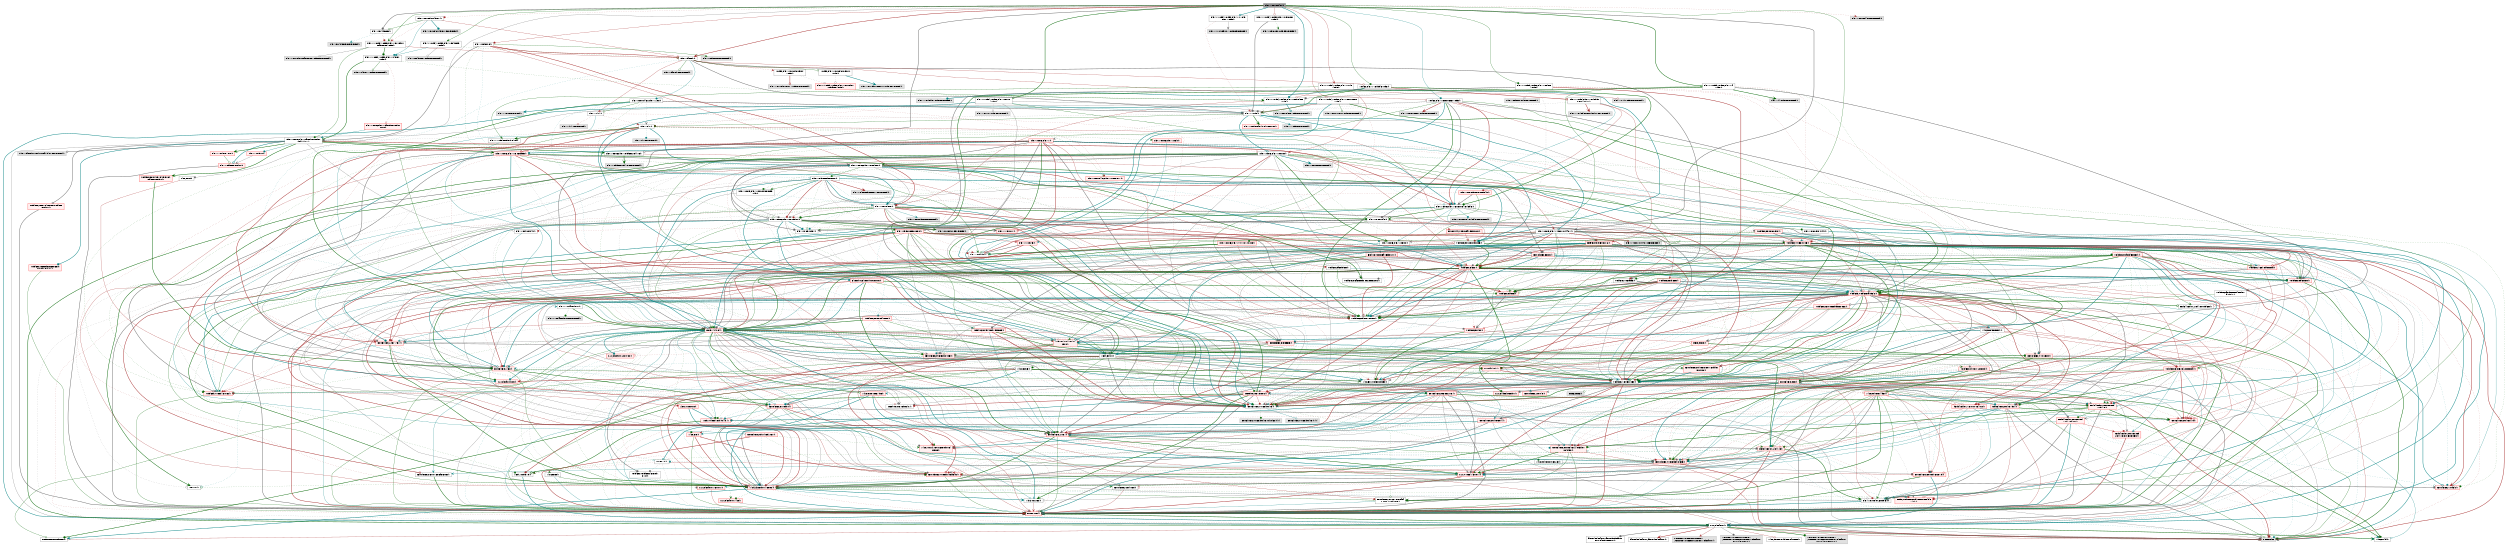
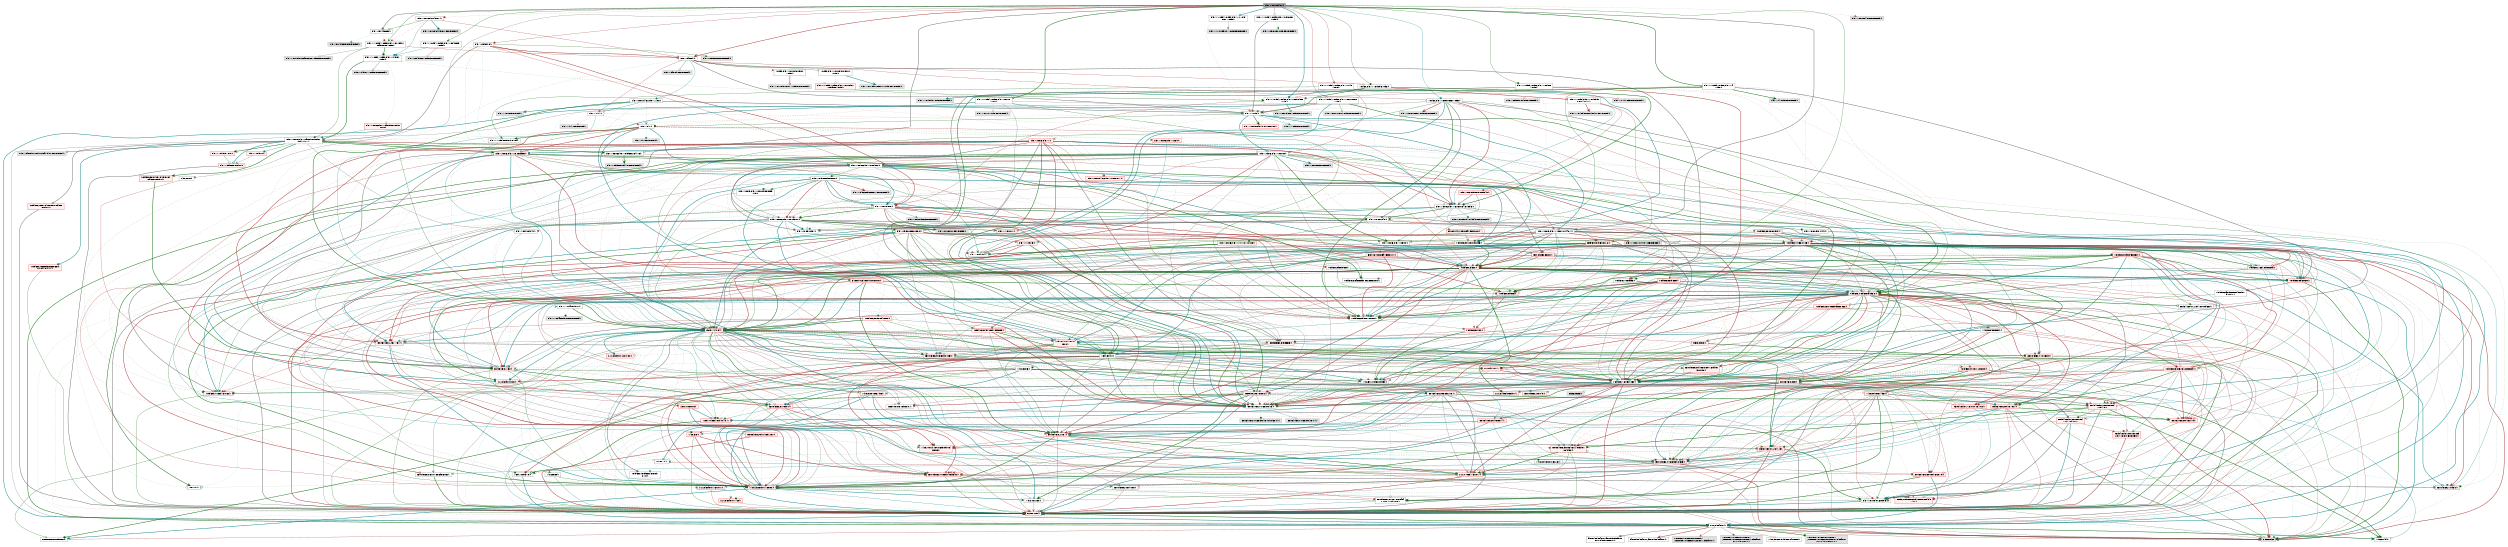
edge "Containers/ArrayView.h" -> "Misc/AssertionMacros.h": color darkgreen -> teal
